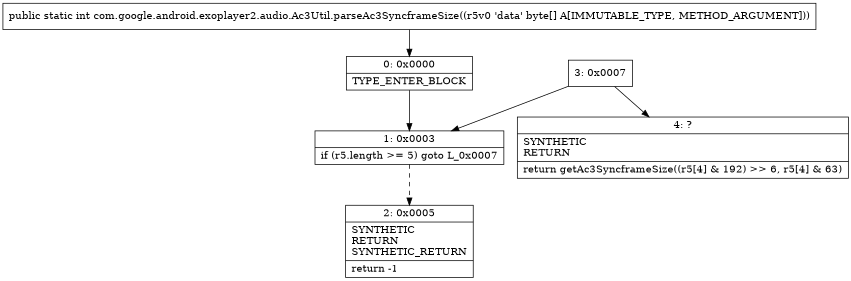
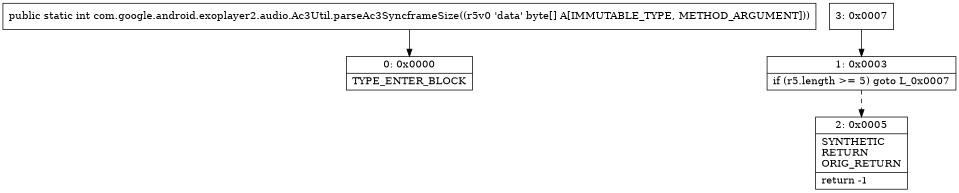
edge "0: 0x0000" -> "1: 0x0003": removed
node "4: ?": removed
node "2: 0x0005": text "SYNTHETIC_RETURN" -> "ORIG_RETURN"
